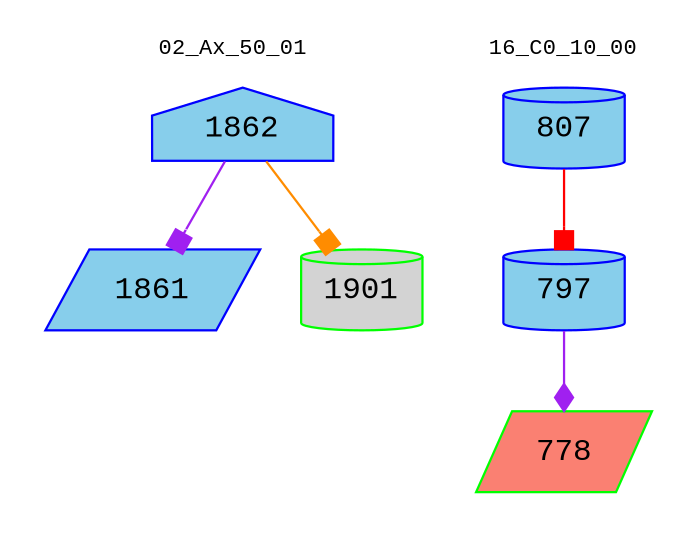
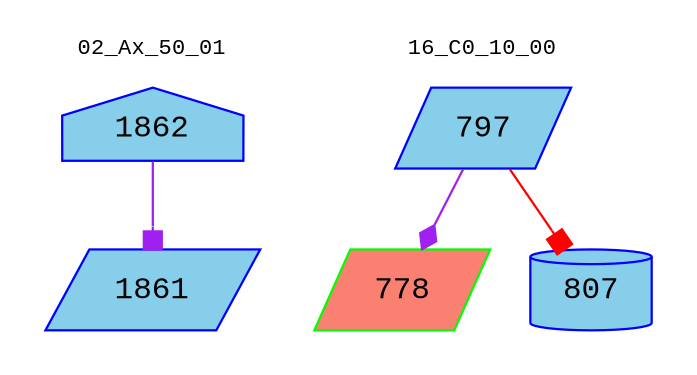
edge "807" -> "797": reversed
node "1901": removed
node "797": shape cylinder -> parallelogram
